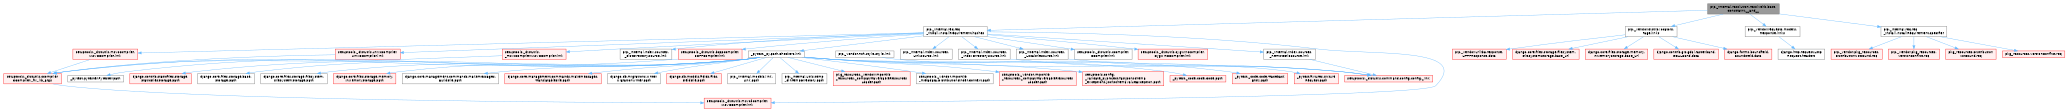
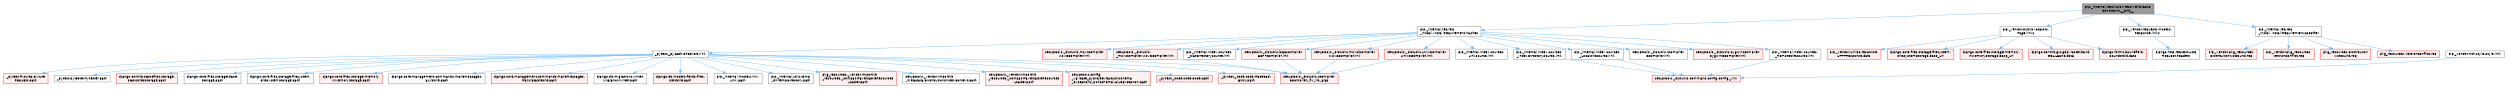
edge "setuptools._distutils.ccompiler. CCompiler._fix_lib_args" -> "setuptools._distutils.msvc9compiler. MSVCCompiler.link": reversed
